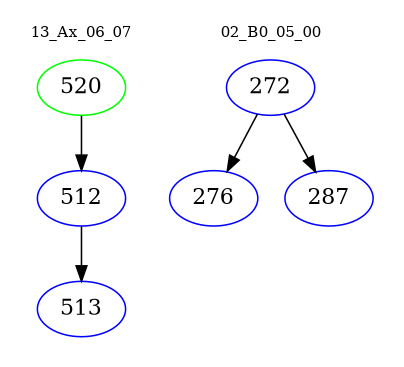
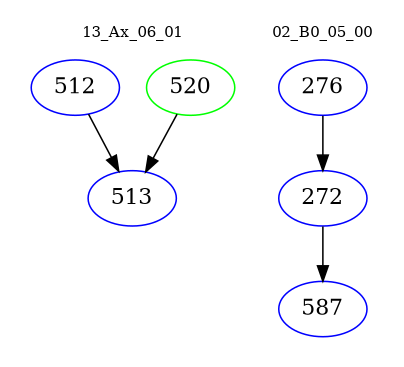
cluster "13_Ax_06_07": label "13_Ax_06_07" -> "13_Ax_06_01"
edge "520" -> "512": now "520" -> "513"
edge "272" -> "276": reversed
node "287": label "287" -> "587"
